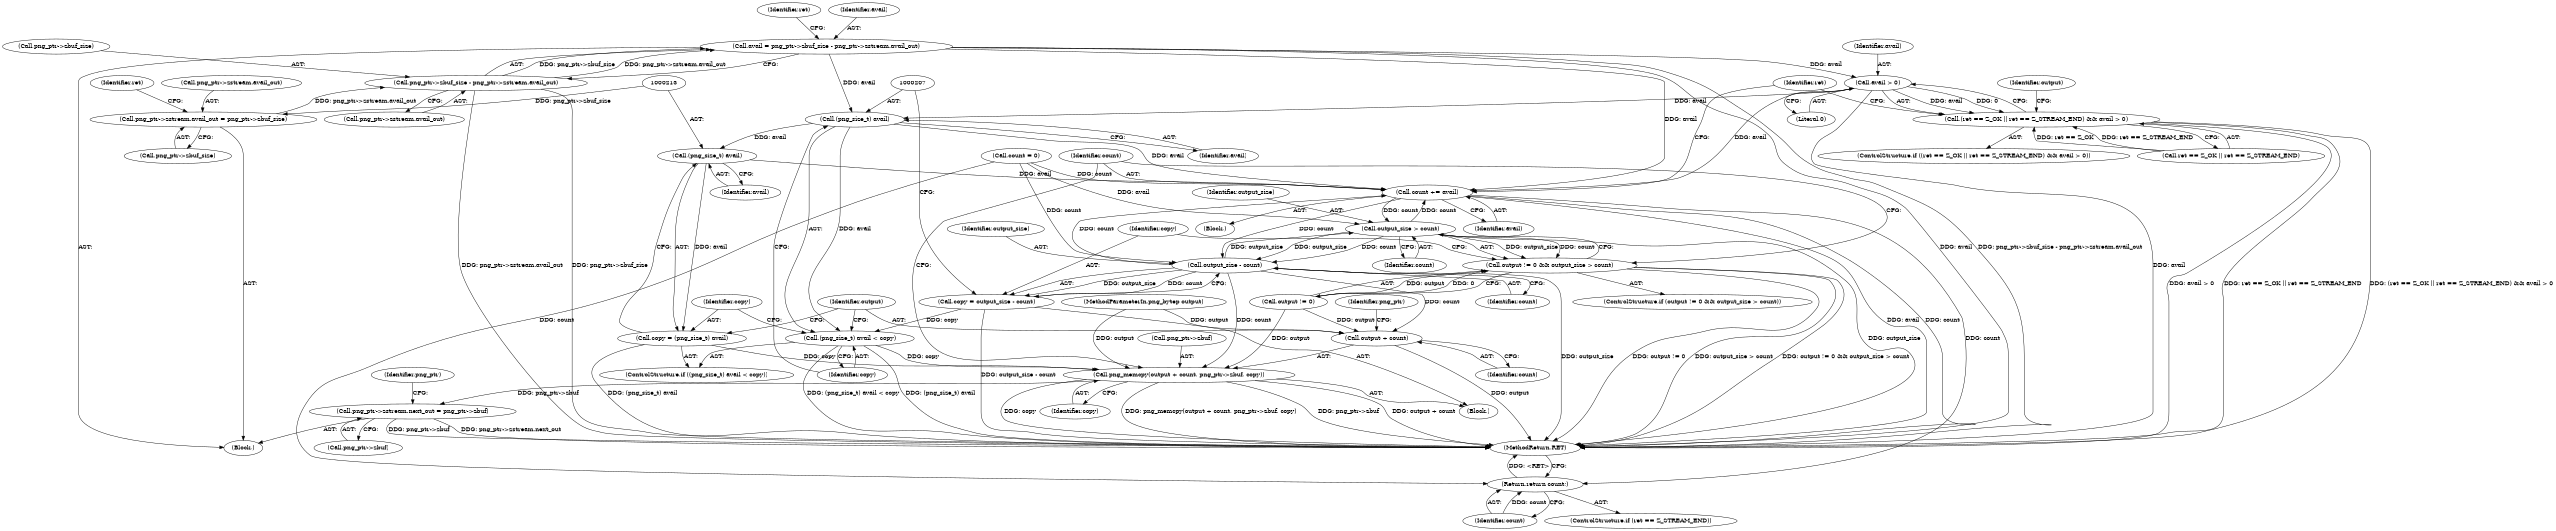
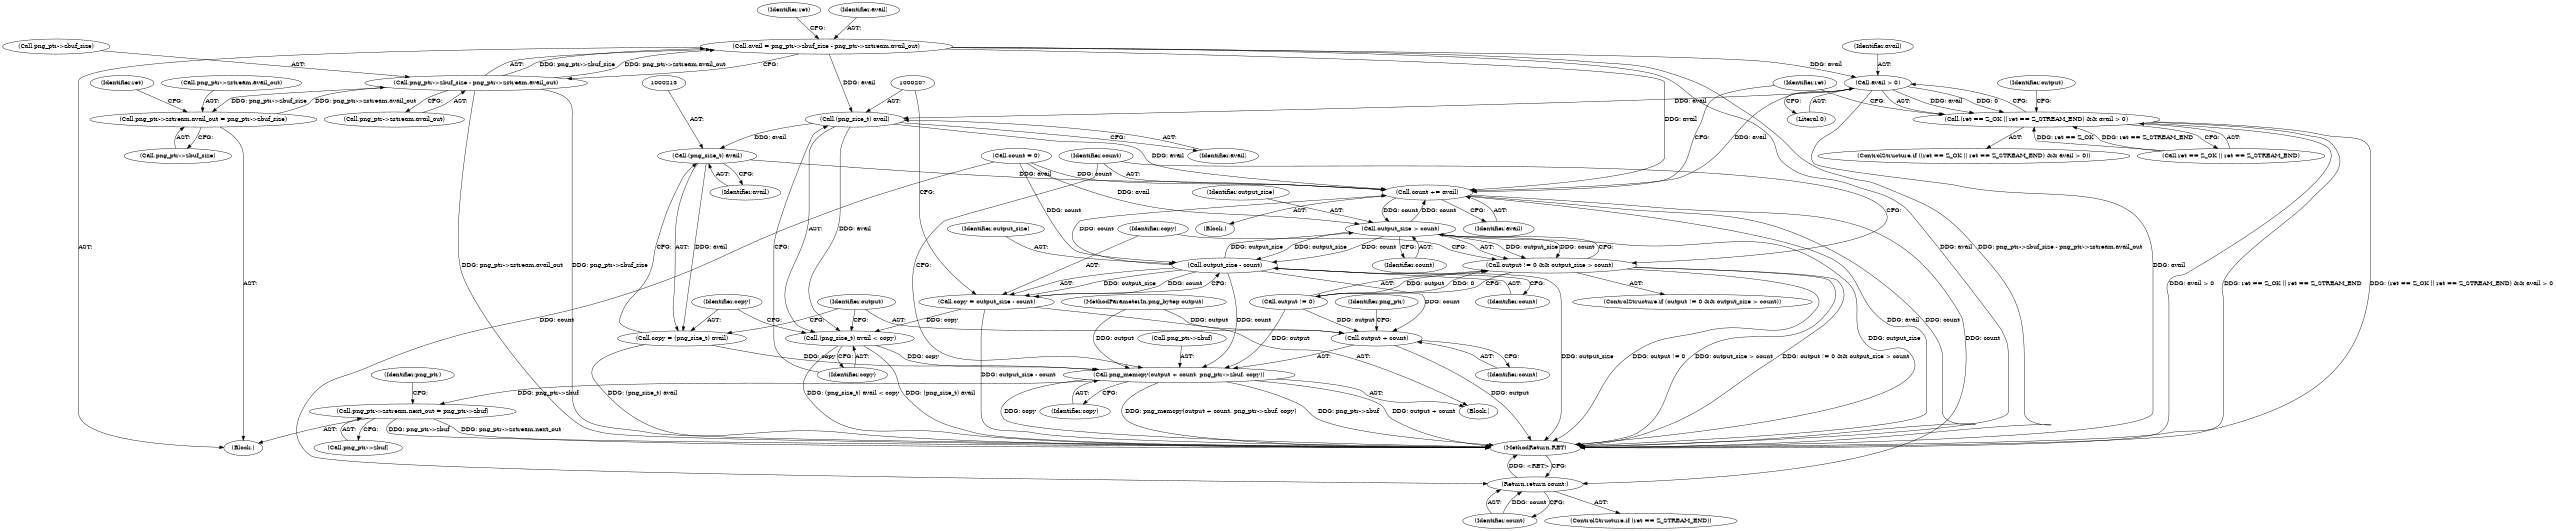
edge "1000213" -> "(Call,png_ptr->zstream.avail_out = png_ptr->zbuf_size)": now "(Call,png_ptr->zbuf_size - png_ptr->zstream.avail_out)" -> "(Call,png_ptr->zstream.avail_out = png_ptr->zbuf_size)"
edge "(Call,count += avail)" -> "(Call,output_size - count)": removed, label "DDG: count"
node "(ControlStructure,if ((png_size_t) avail < copy))": removed
